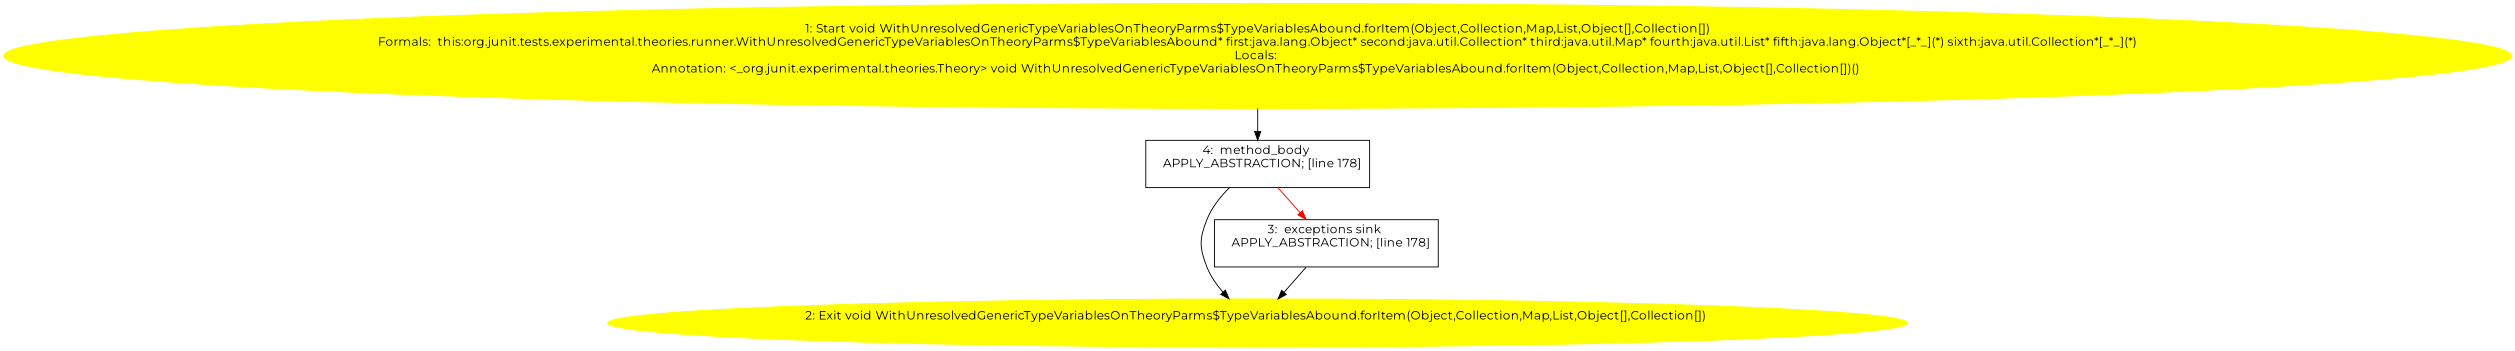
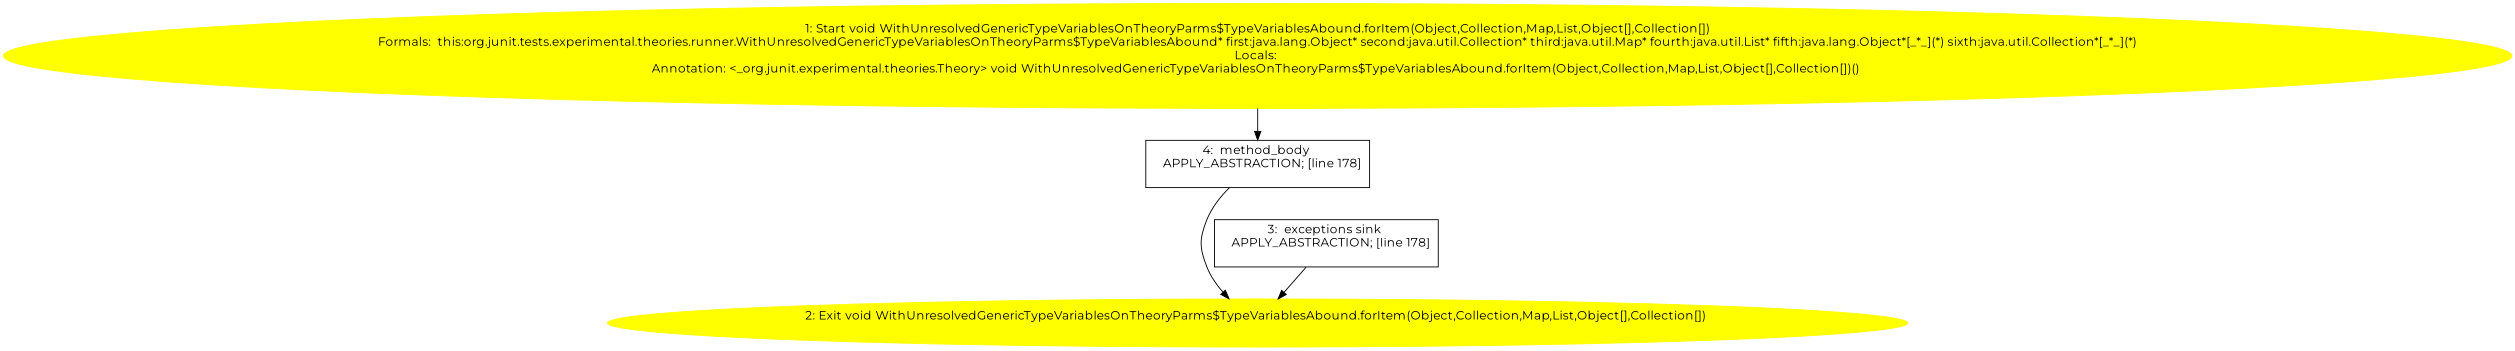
edge "4:  method_body APPLY_ABSTRACTION; [line 178]" -> "3:  exceptions sink APPLY_ABSTRACTION; [line 178]": removed
